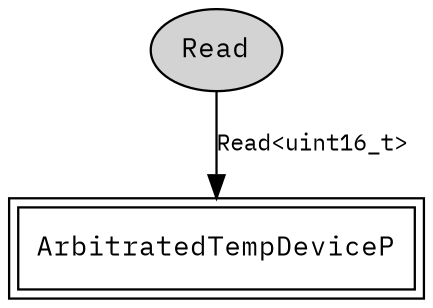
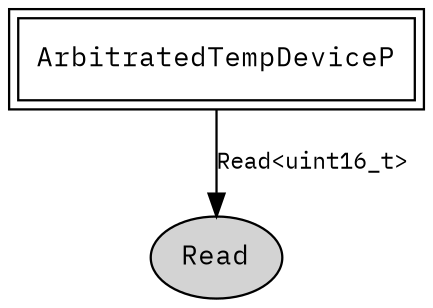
edge "Read" -> "ArbitratedTempDeviceP": reversed
